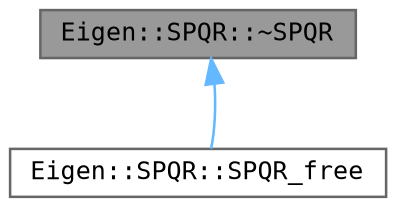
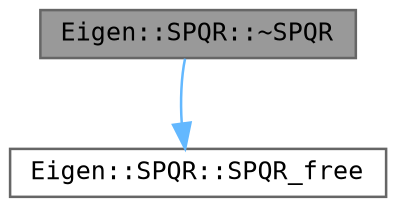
edge "Eigen::SPQR::SPQR_free" -> "Eigen::SPQR::~SPQR": reversed
